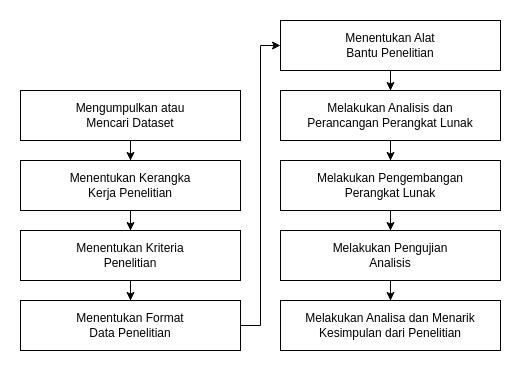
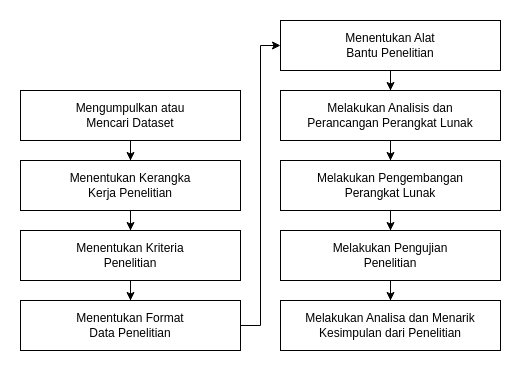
node "Melakukan Pengujian Analisis": label "Melakukan Pengujian Analisis" -> "Melakukan Pengujian Penelitian"
